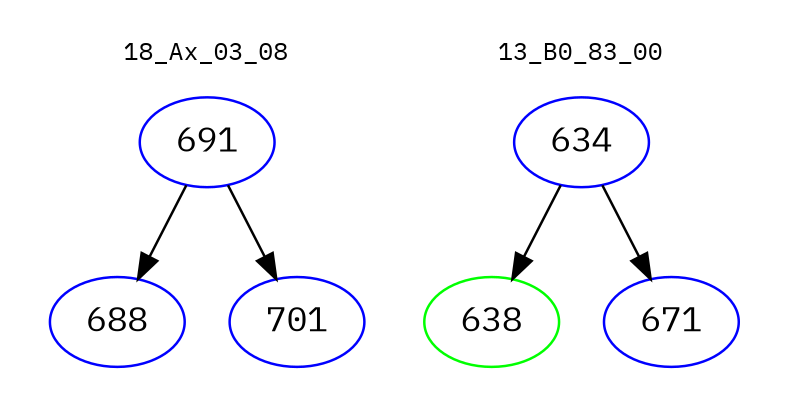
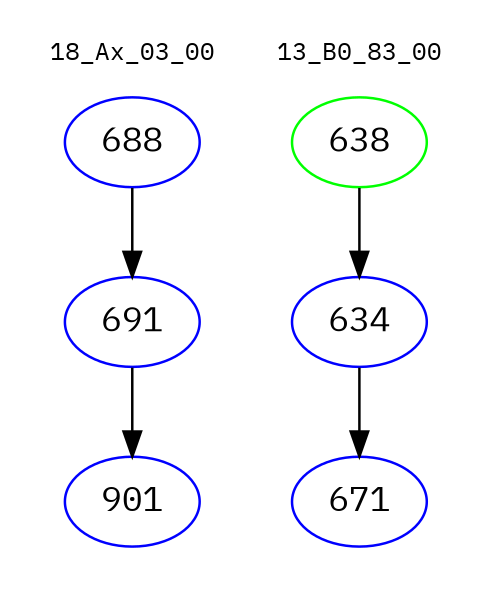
cluster "18_Ax_03_08": label "18_Ax_03_08" -> "18_Ax_03_00"
edge "691" -> "688": reversed
edge "634" -> "638": reversed
node "701": label "701" -> "901"
